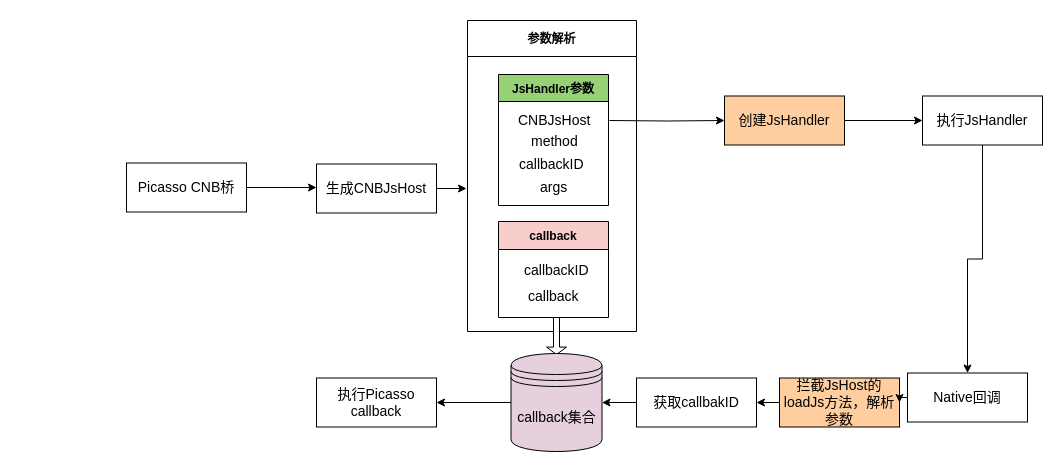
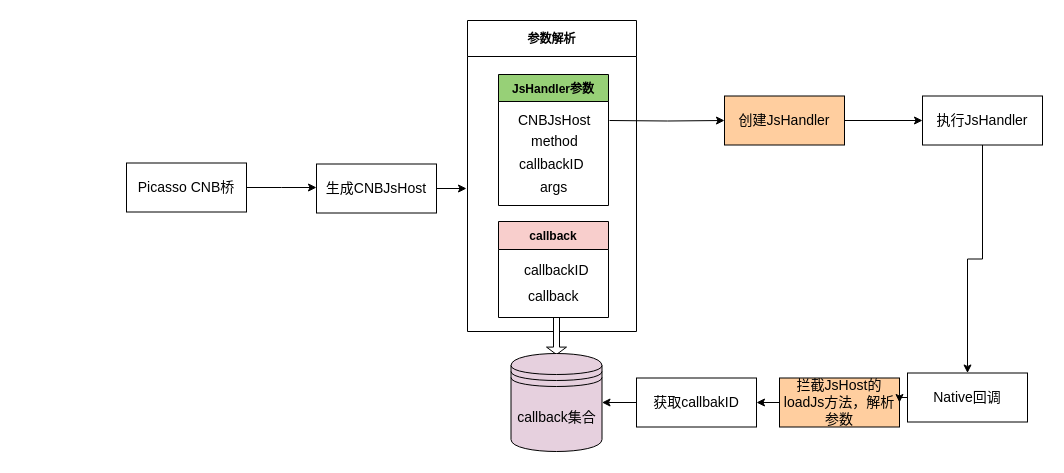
node "执行Picasso callback": removed
edge "callback集合" -> "执行Picasso callback": removed
